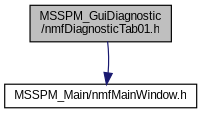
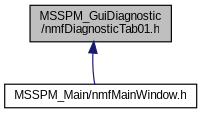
edge "MSSPM_GuiDiagnostic /nmfDiagnosticTab01.h" -> "MSSPM_Main/nmfMainWindow.h": reversed
